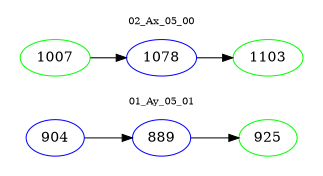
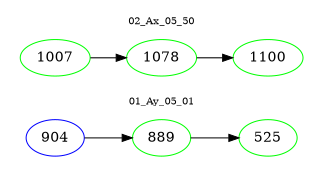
cluster "02_Ax_05_00": label "02_Ax_05_00" -> "02_Ax_05_50"
node "1078": color blue -> green
node "1103": label "1103" -> "1100"
node "889": color blue -> green
node "925": label "925" -> "525"
